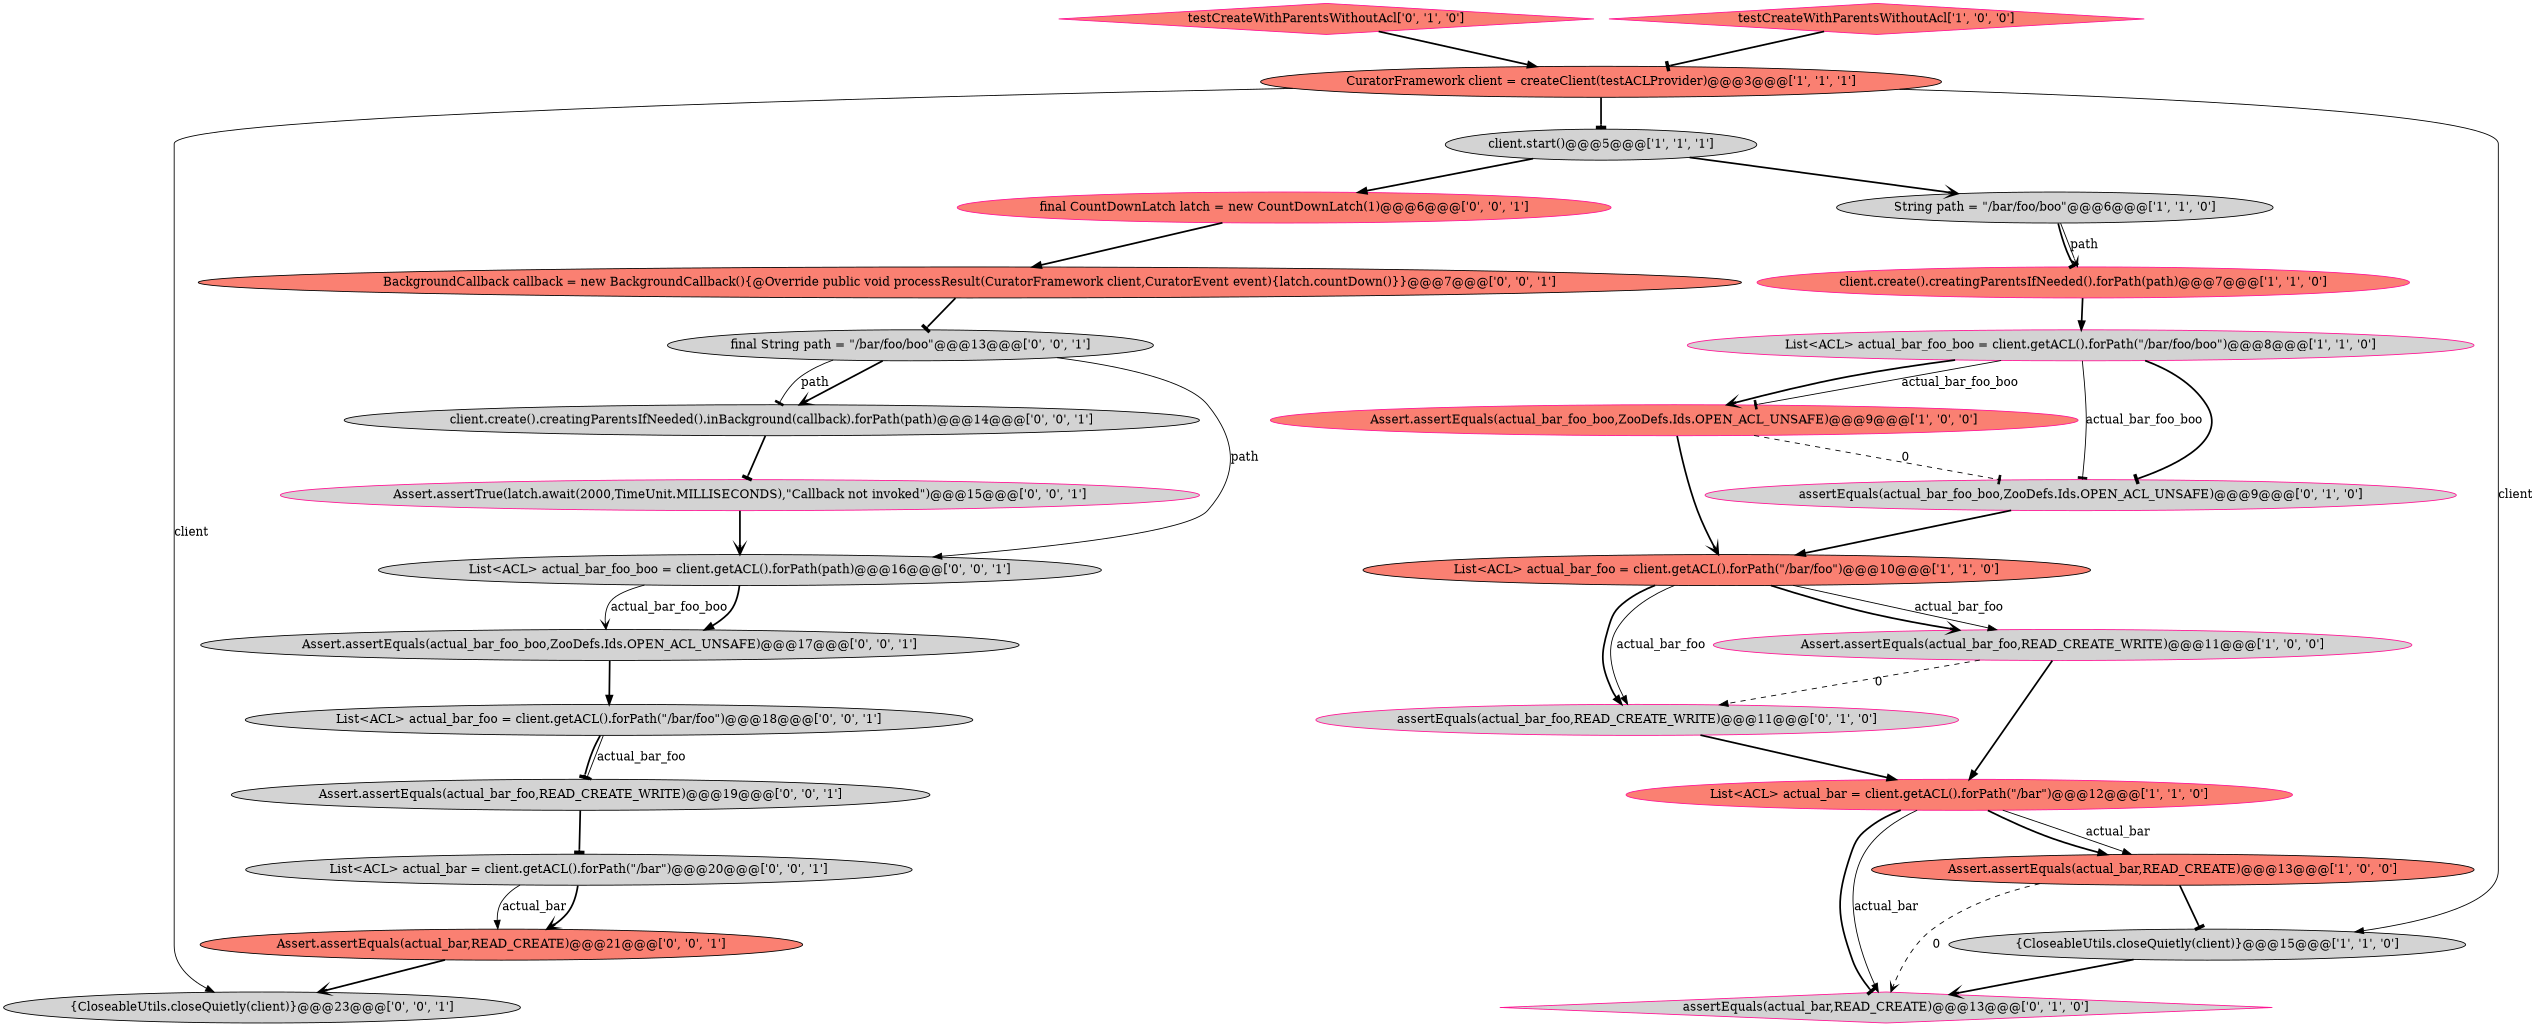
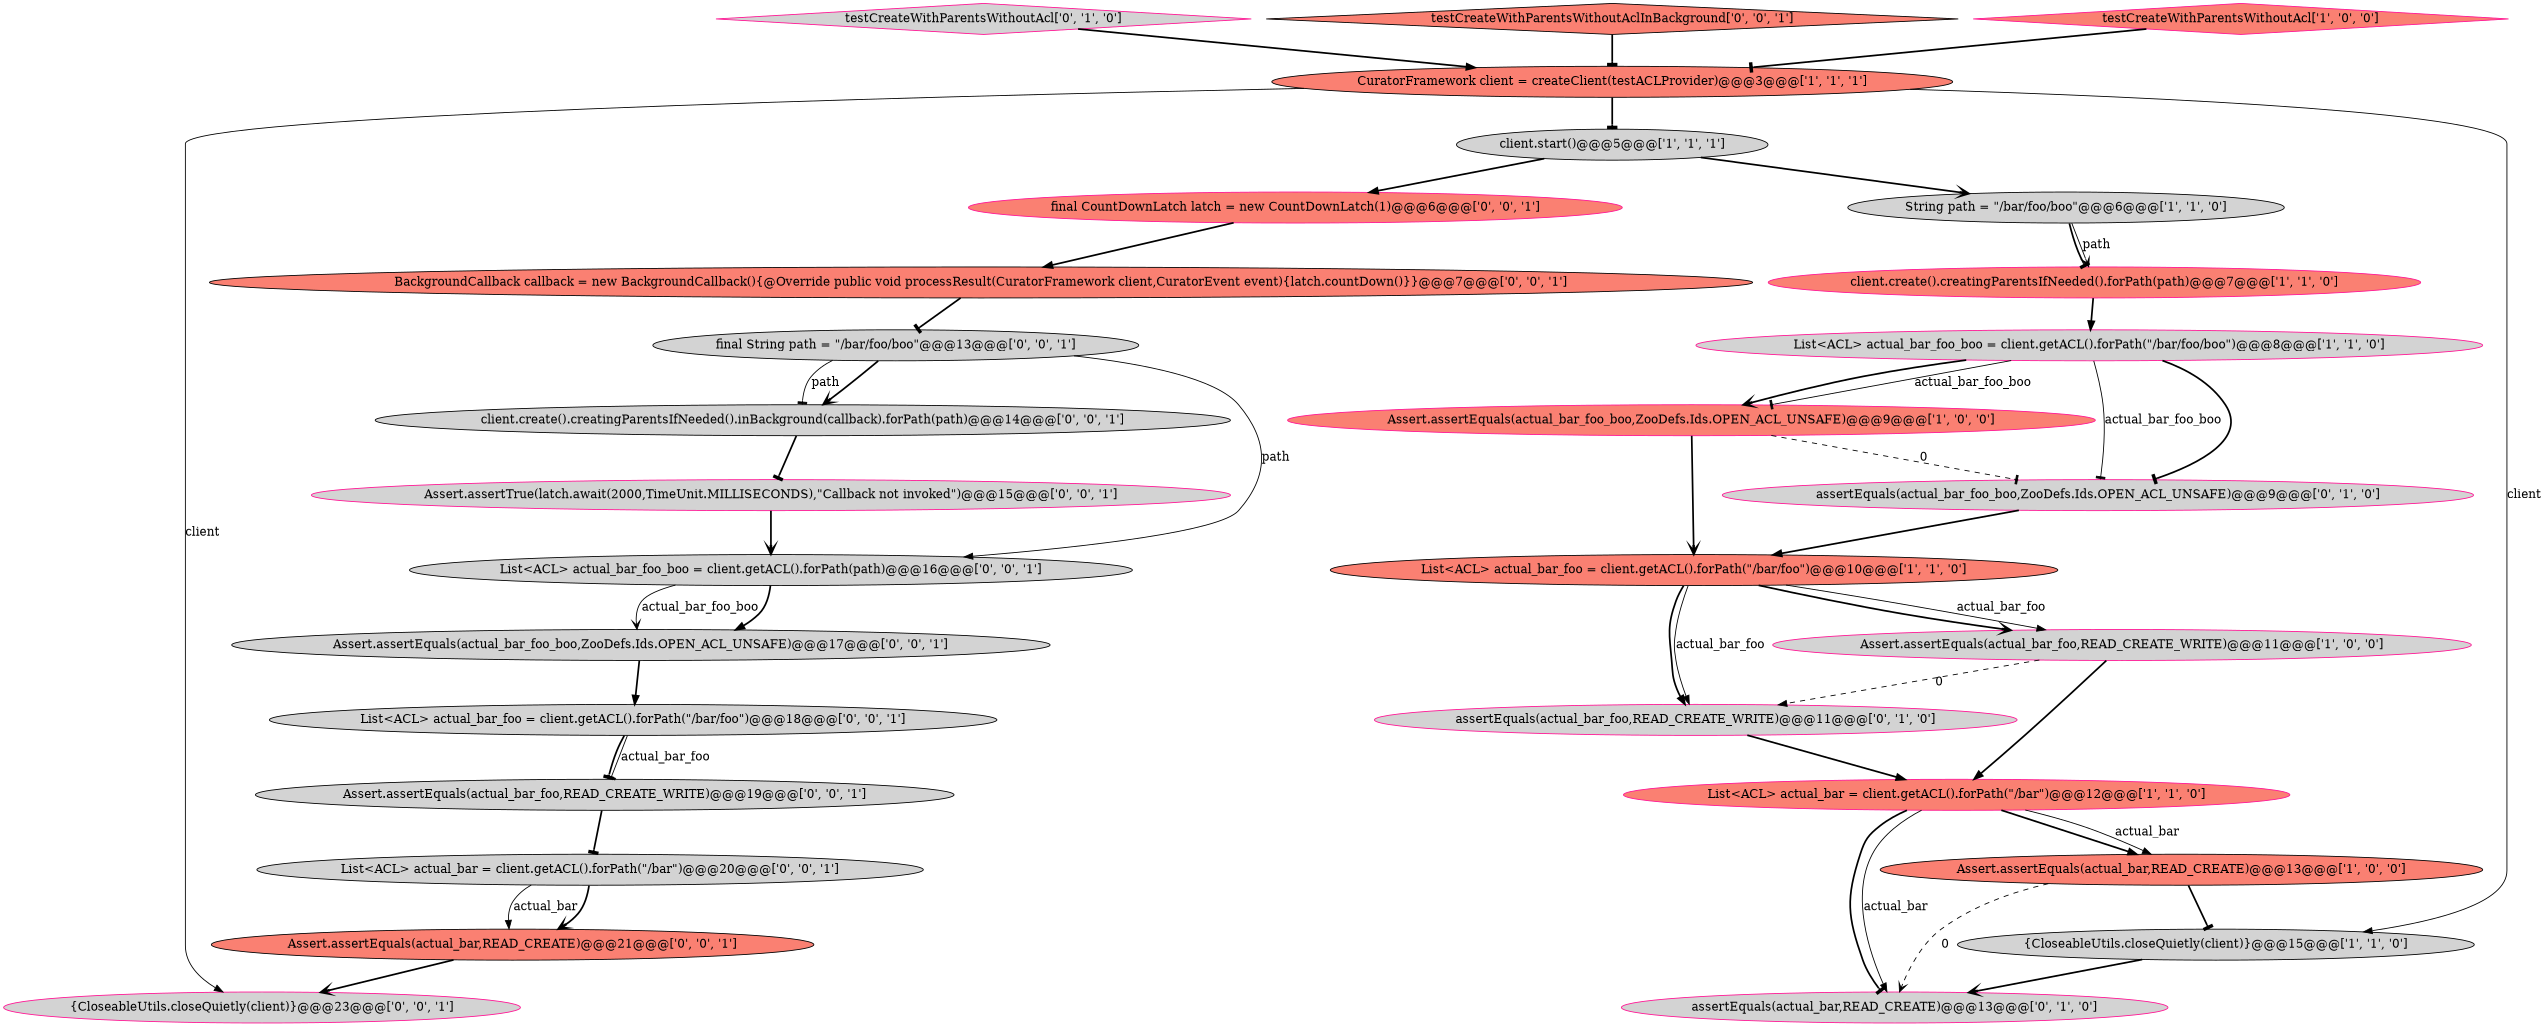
node "testCreateWithParentsWithoutAcl['0', '1', '0']": fillcolor salmon -> lightgrey
node "testCreateWithParentsWithoutAclInBackground['0', '0', '1']": added
node "{CloseableUtils.closeQuietly(client)}@@@23@@@['0', '0', '1']": color black -> deeppink
node "assertEquals(actual_bar,READ_CREATE)@@@13@@@['0', '1', '0']": shape diamond -> ellipse
